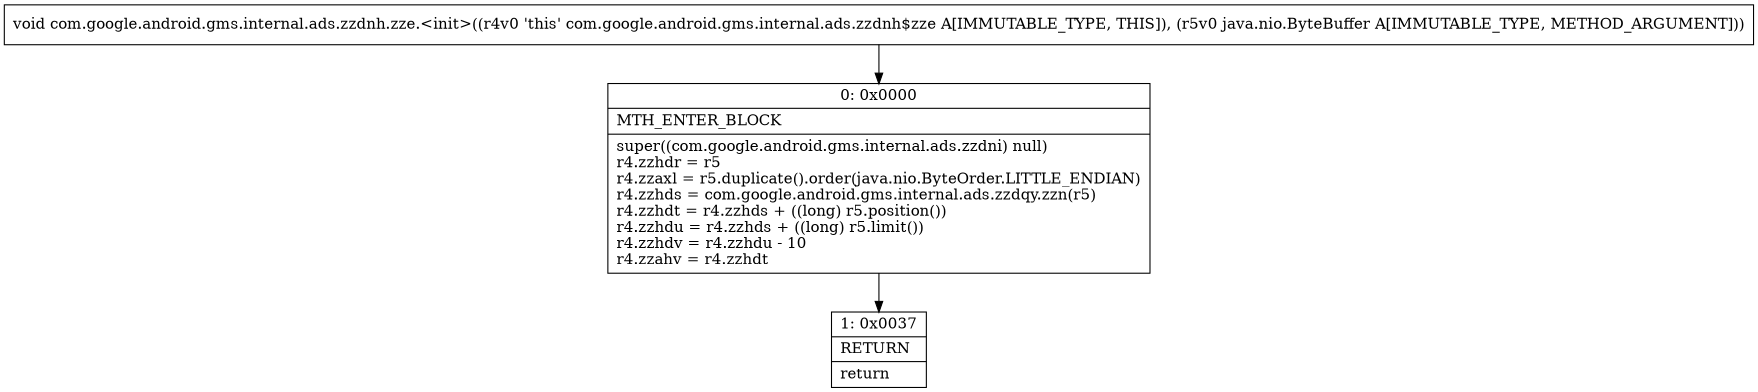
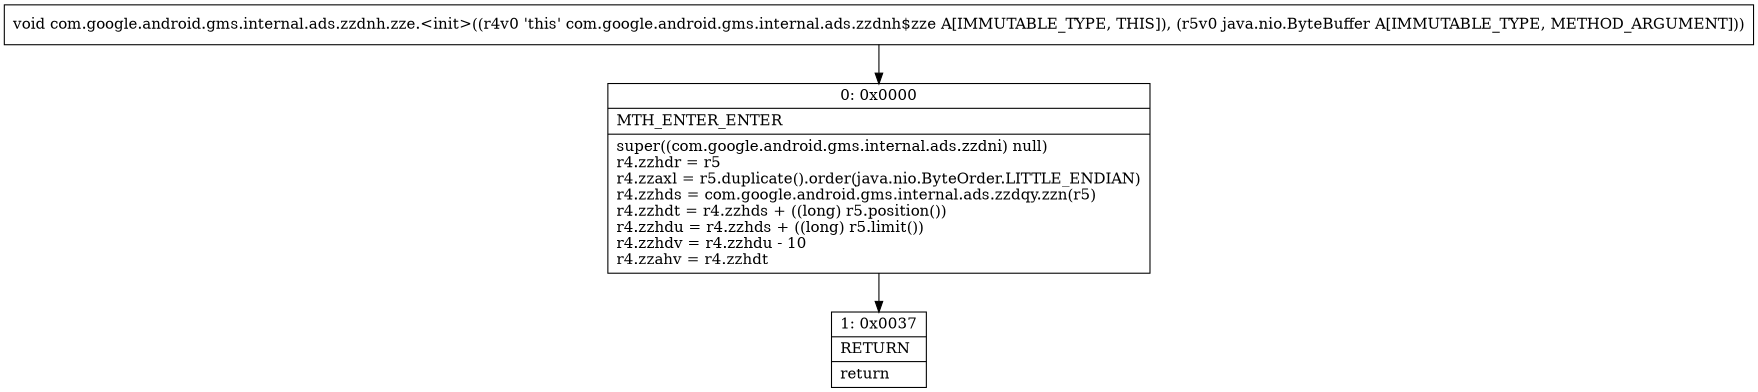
node "0: 0x0000": text "MTH_ENTER_BLOCK" -> "MTH_ENTER_ENTER"
